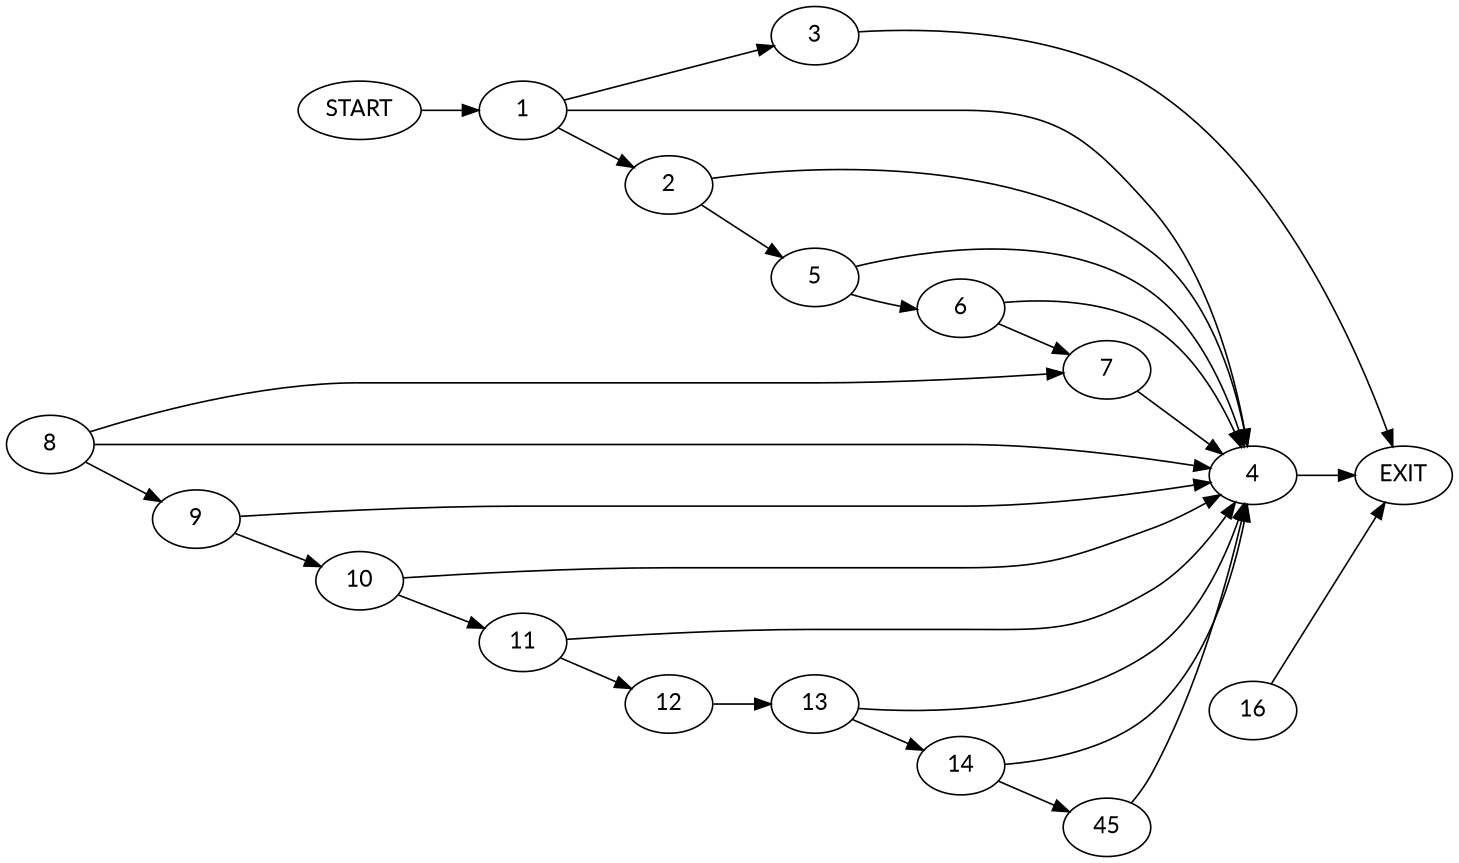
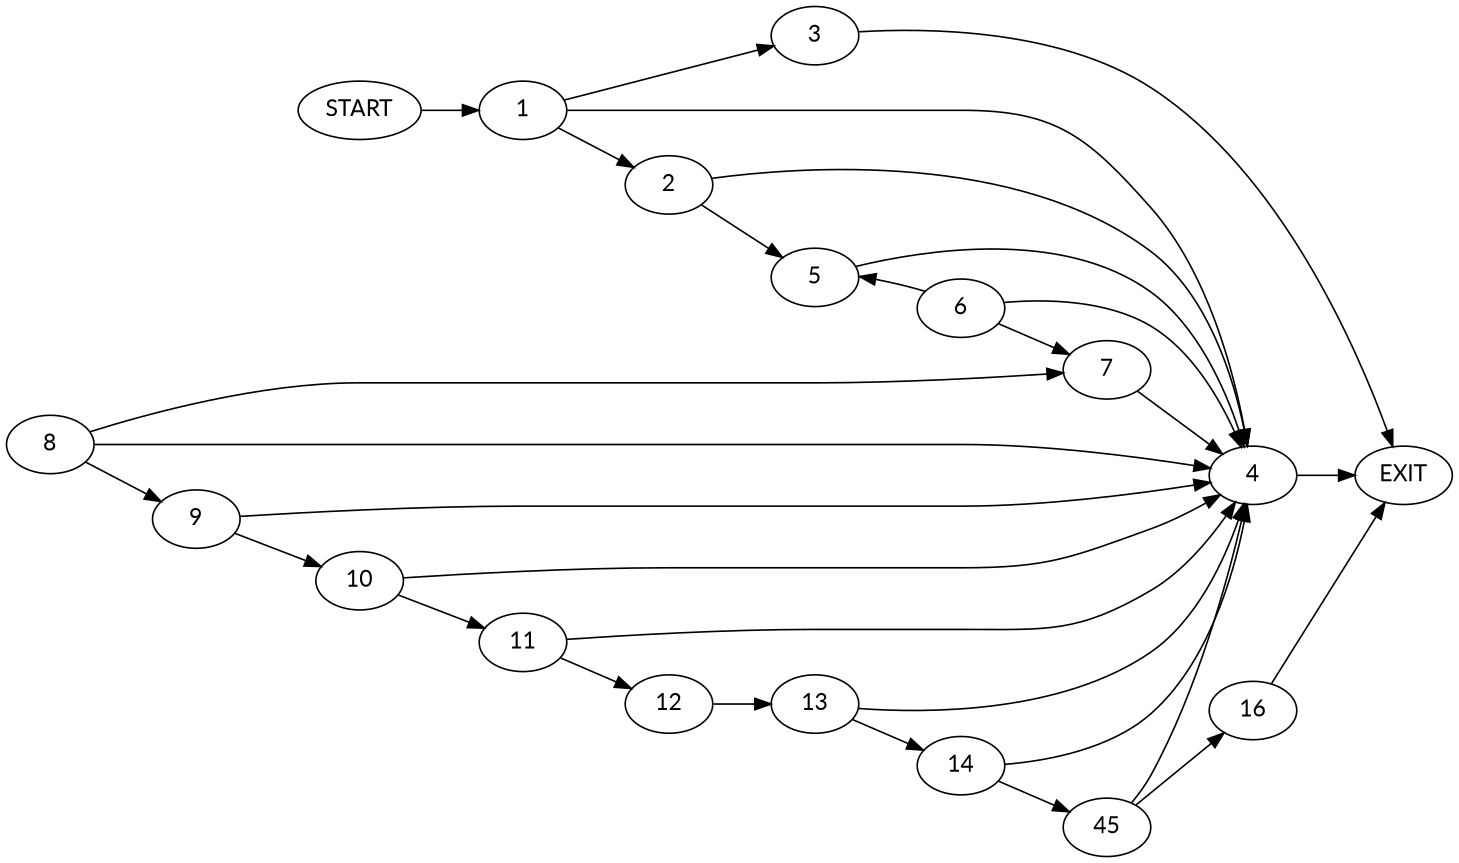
edge "5" -> "6": reversed
edge "45" -> "16": added
